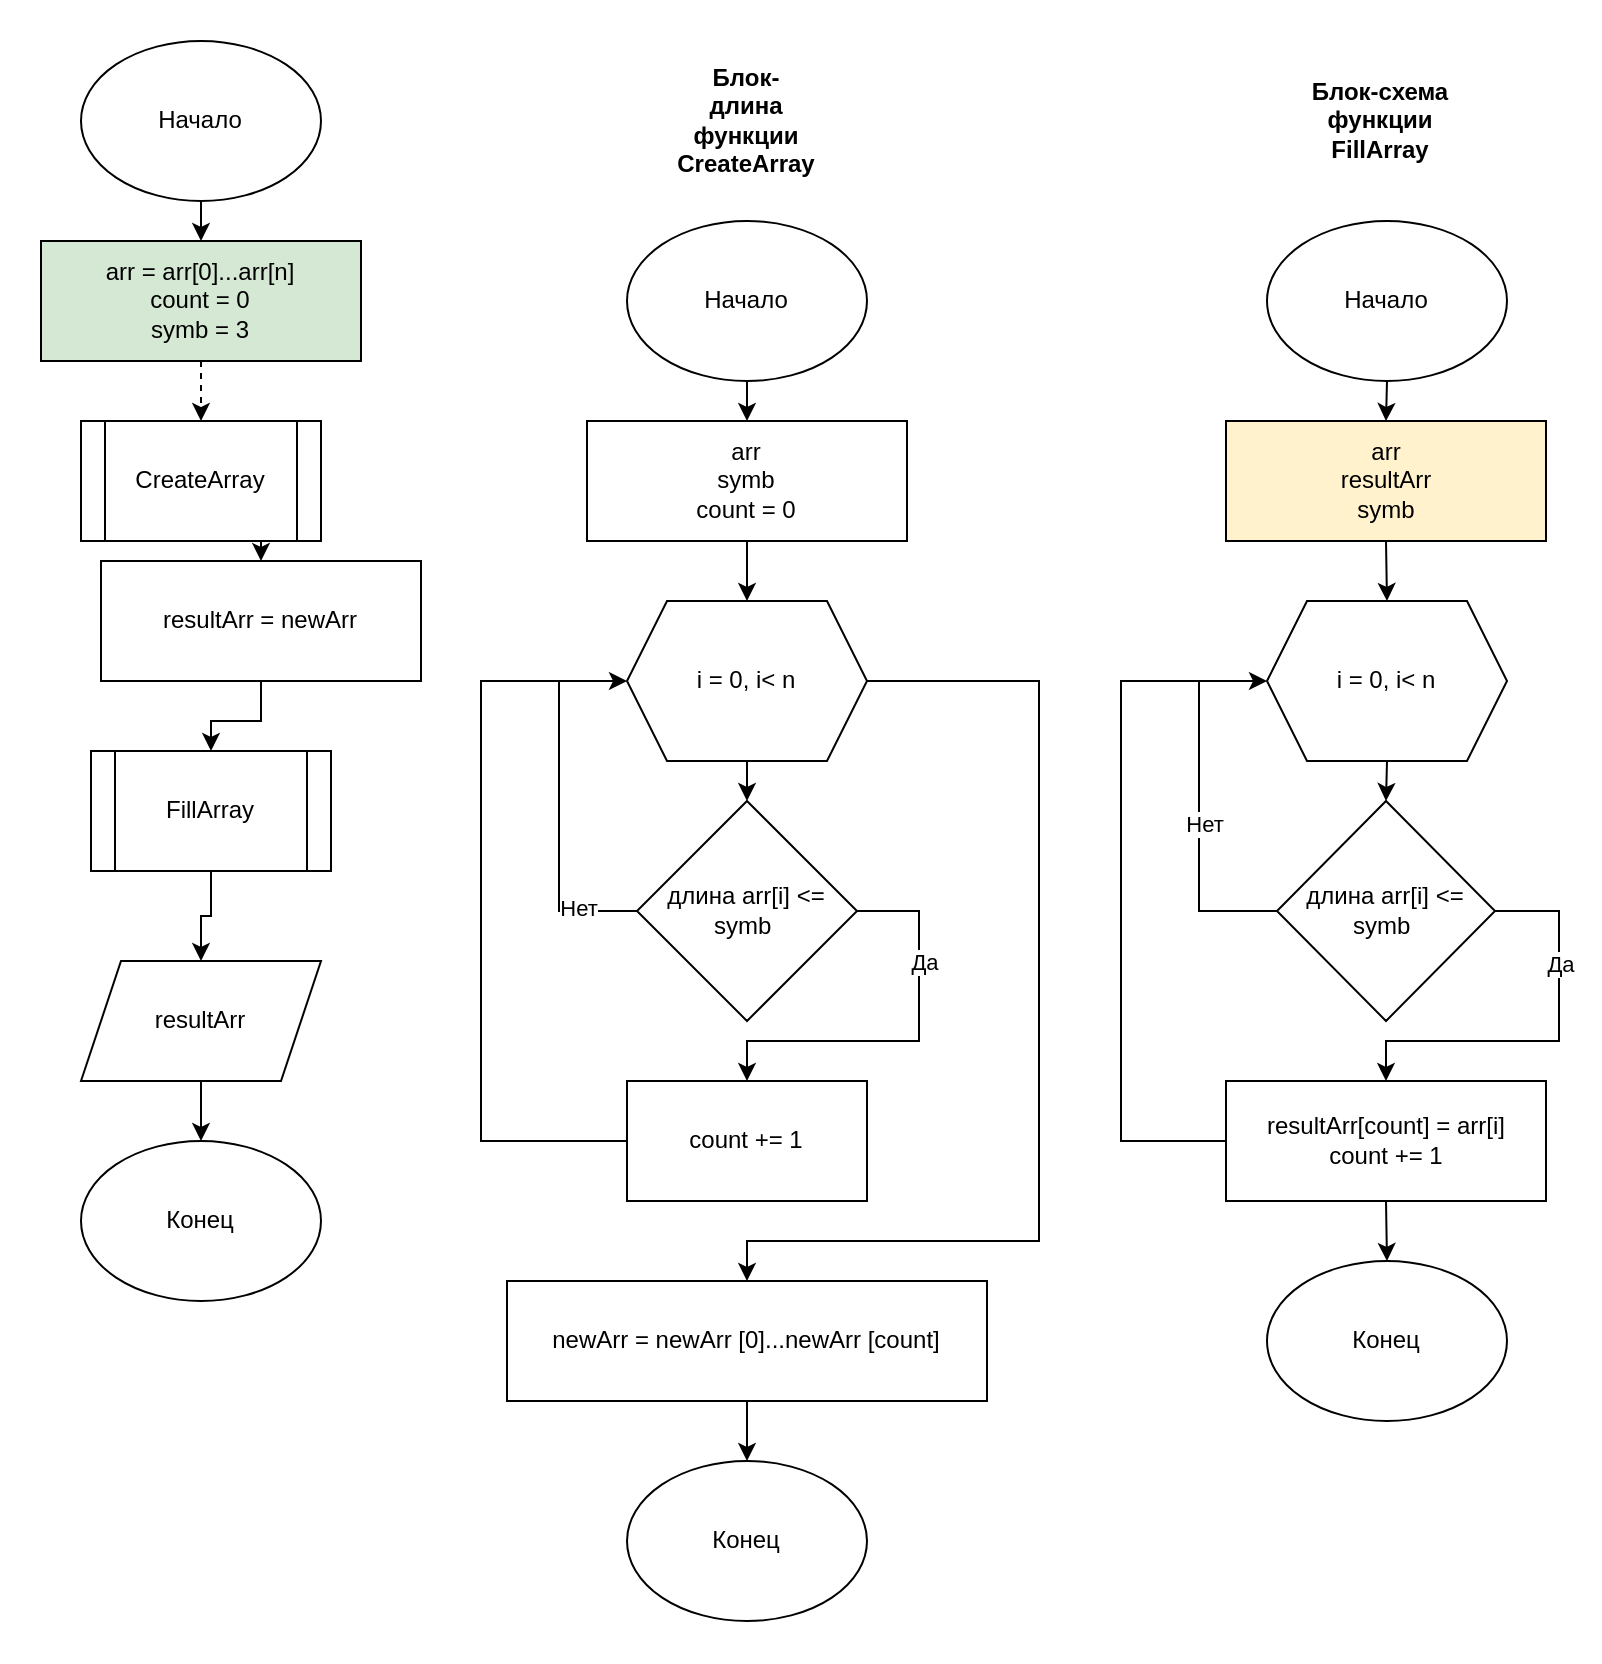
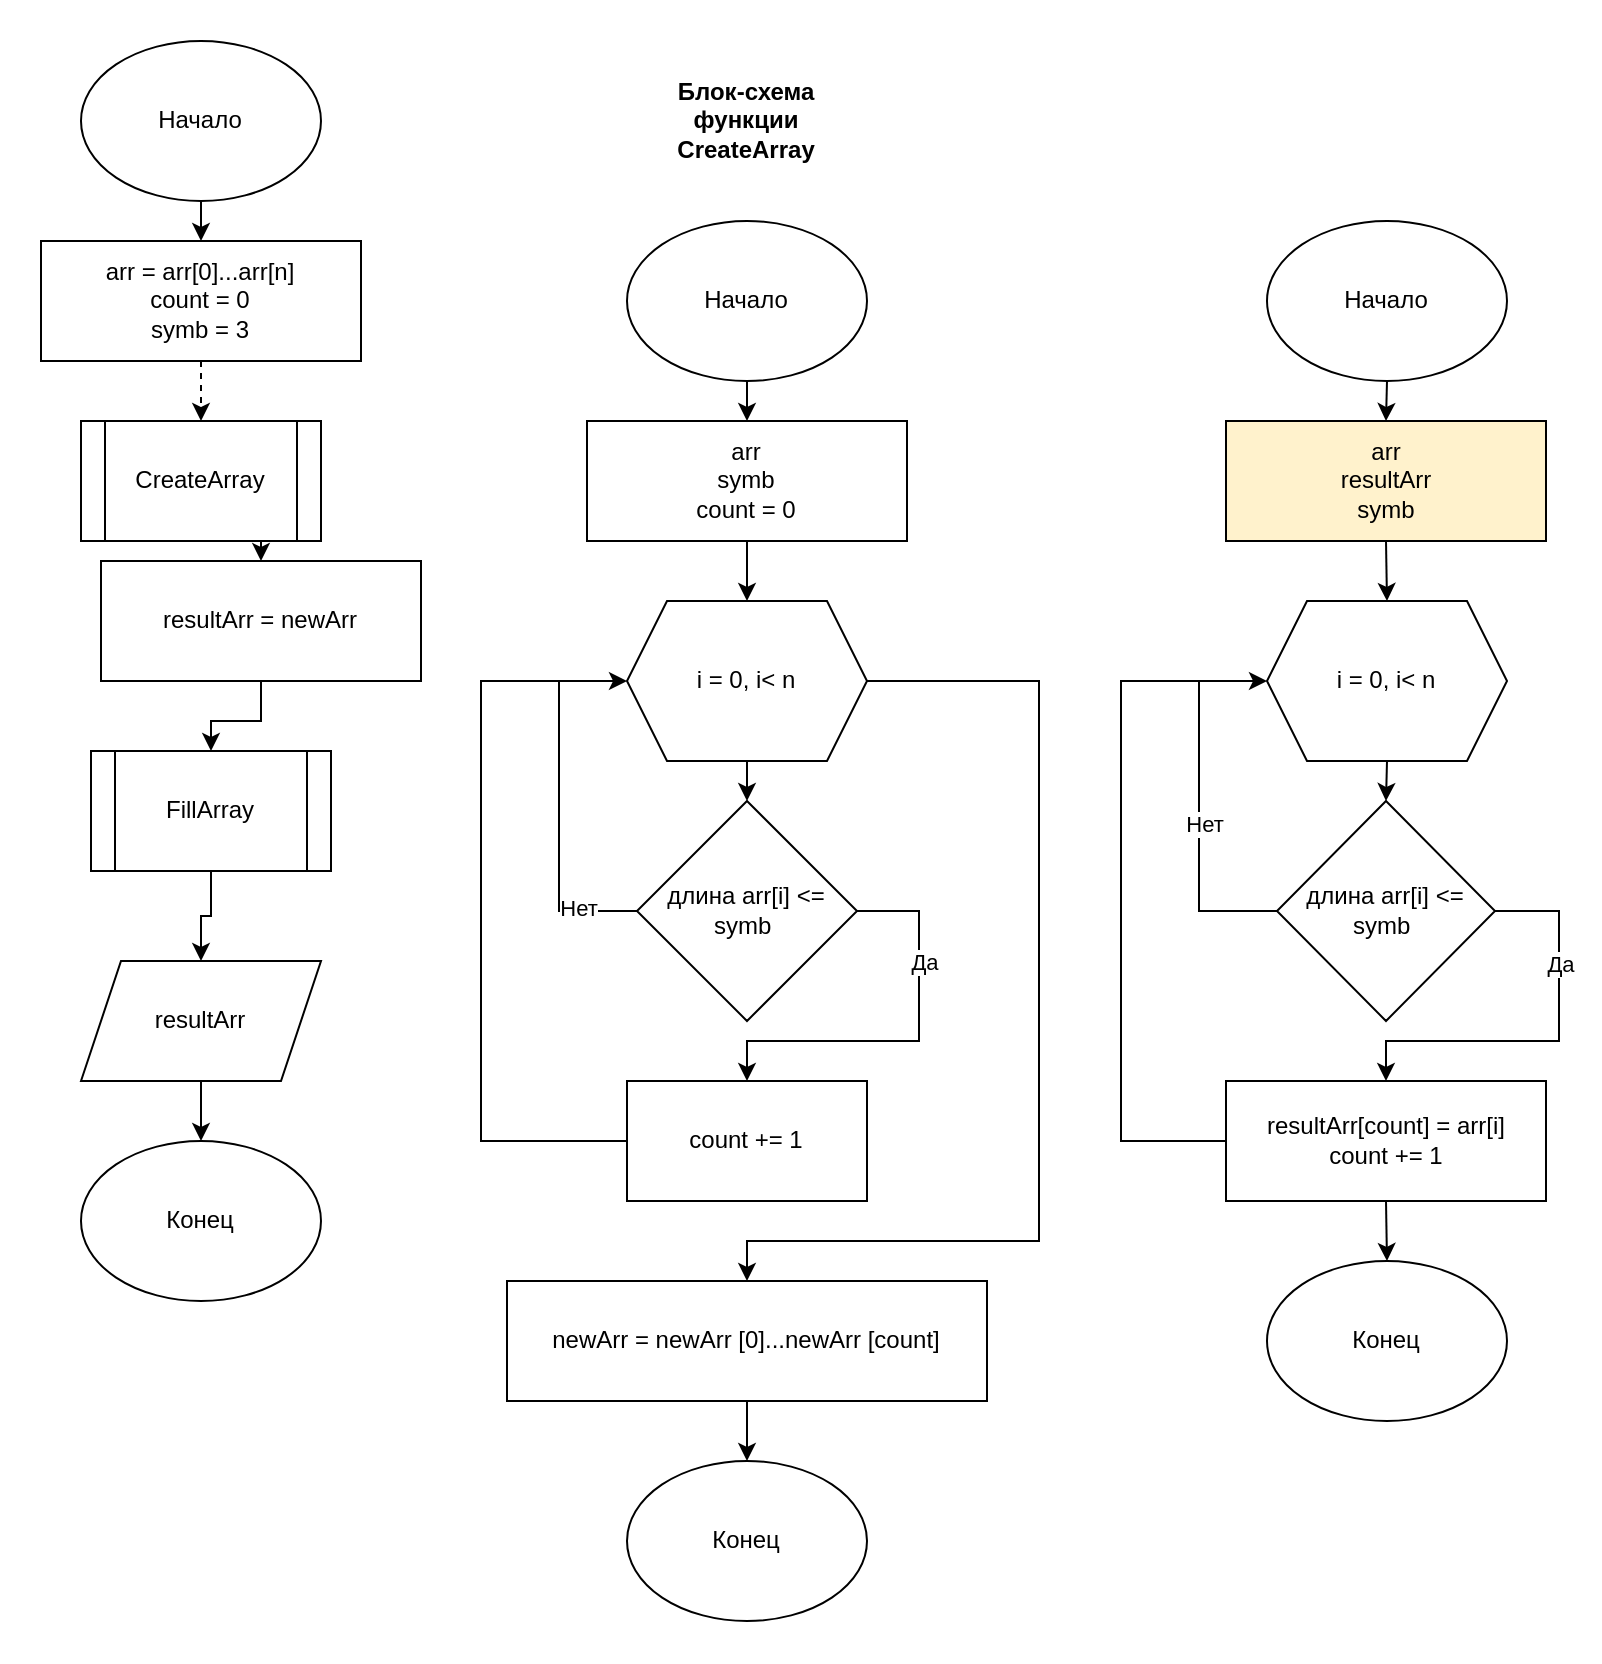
node "Блок-длина функции CreateArray": label "Блок-длина функции CreateArray" -> "Блок-схема функции CreateArray"
node "Блок-схема функции FillArray": removed
node "arr = arr[0]...arr[n] count = 0 symb = 3": fillcolor #d5e8d4 -> #ffffff
